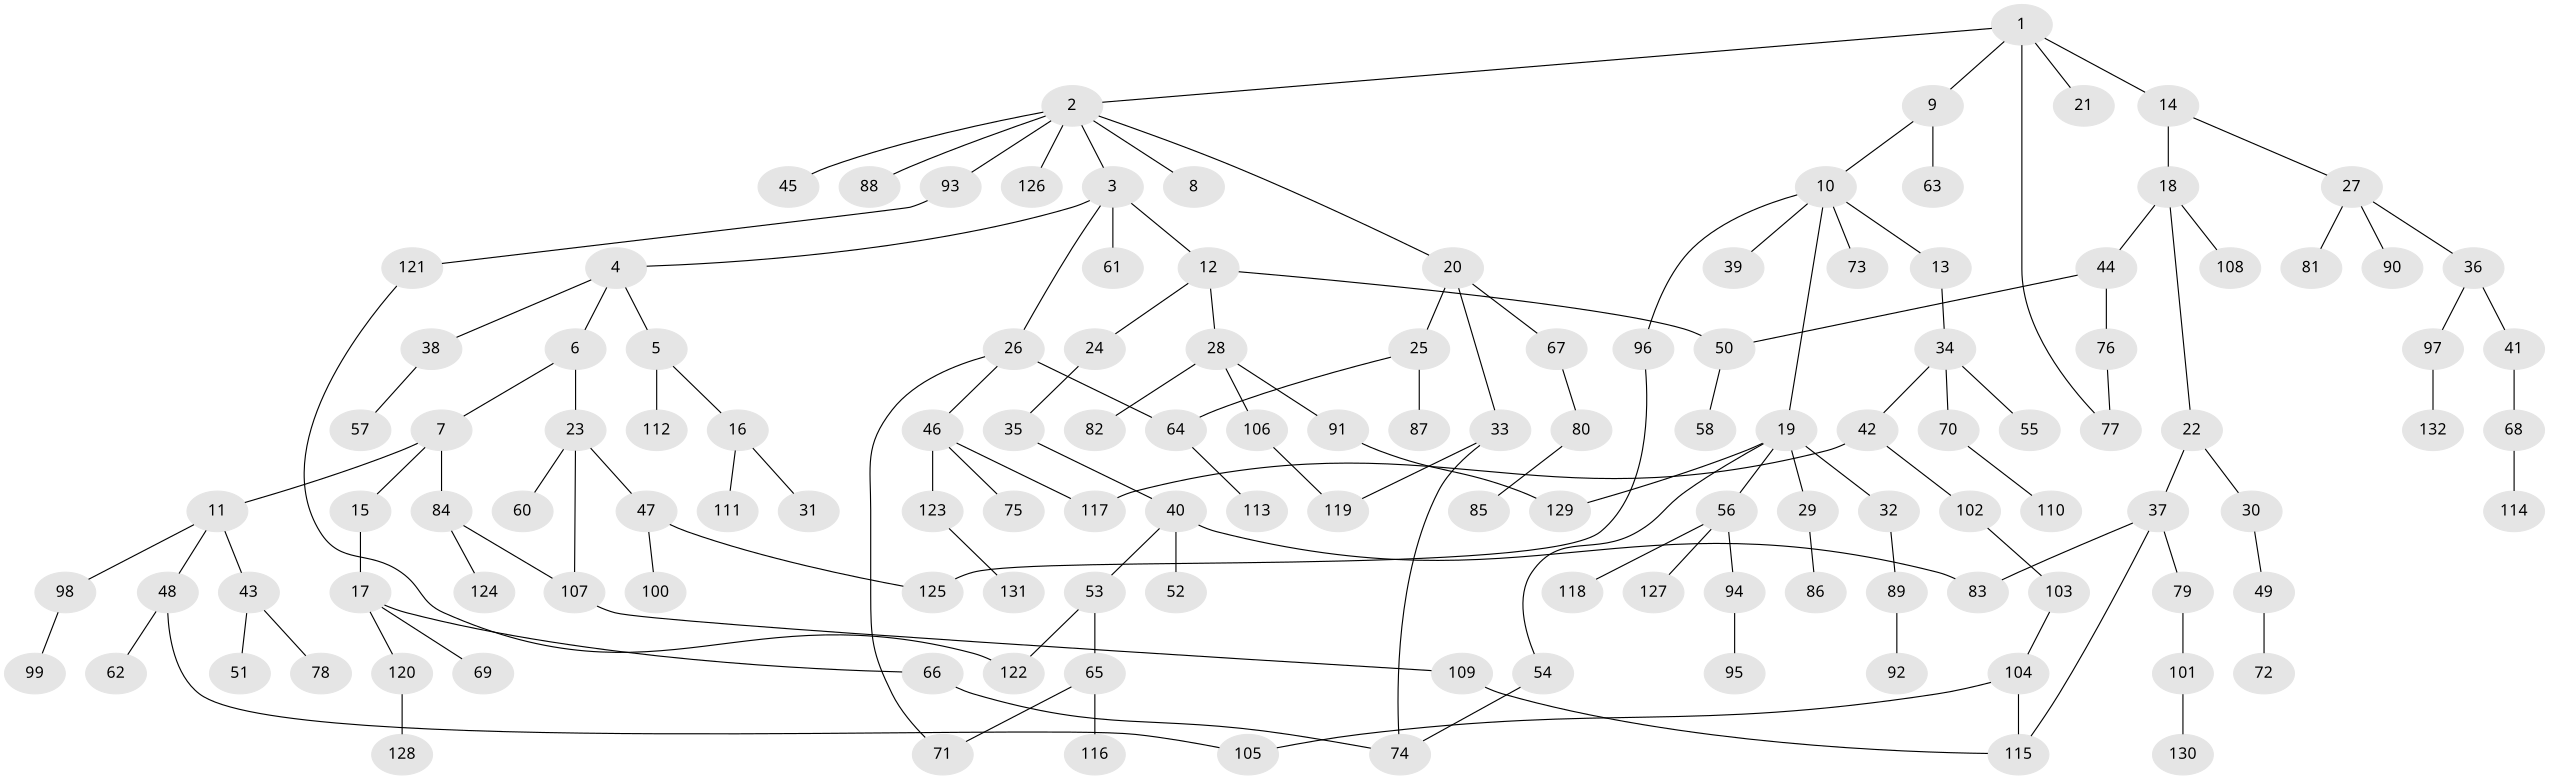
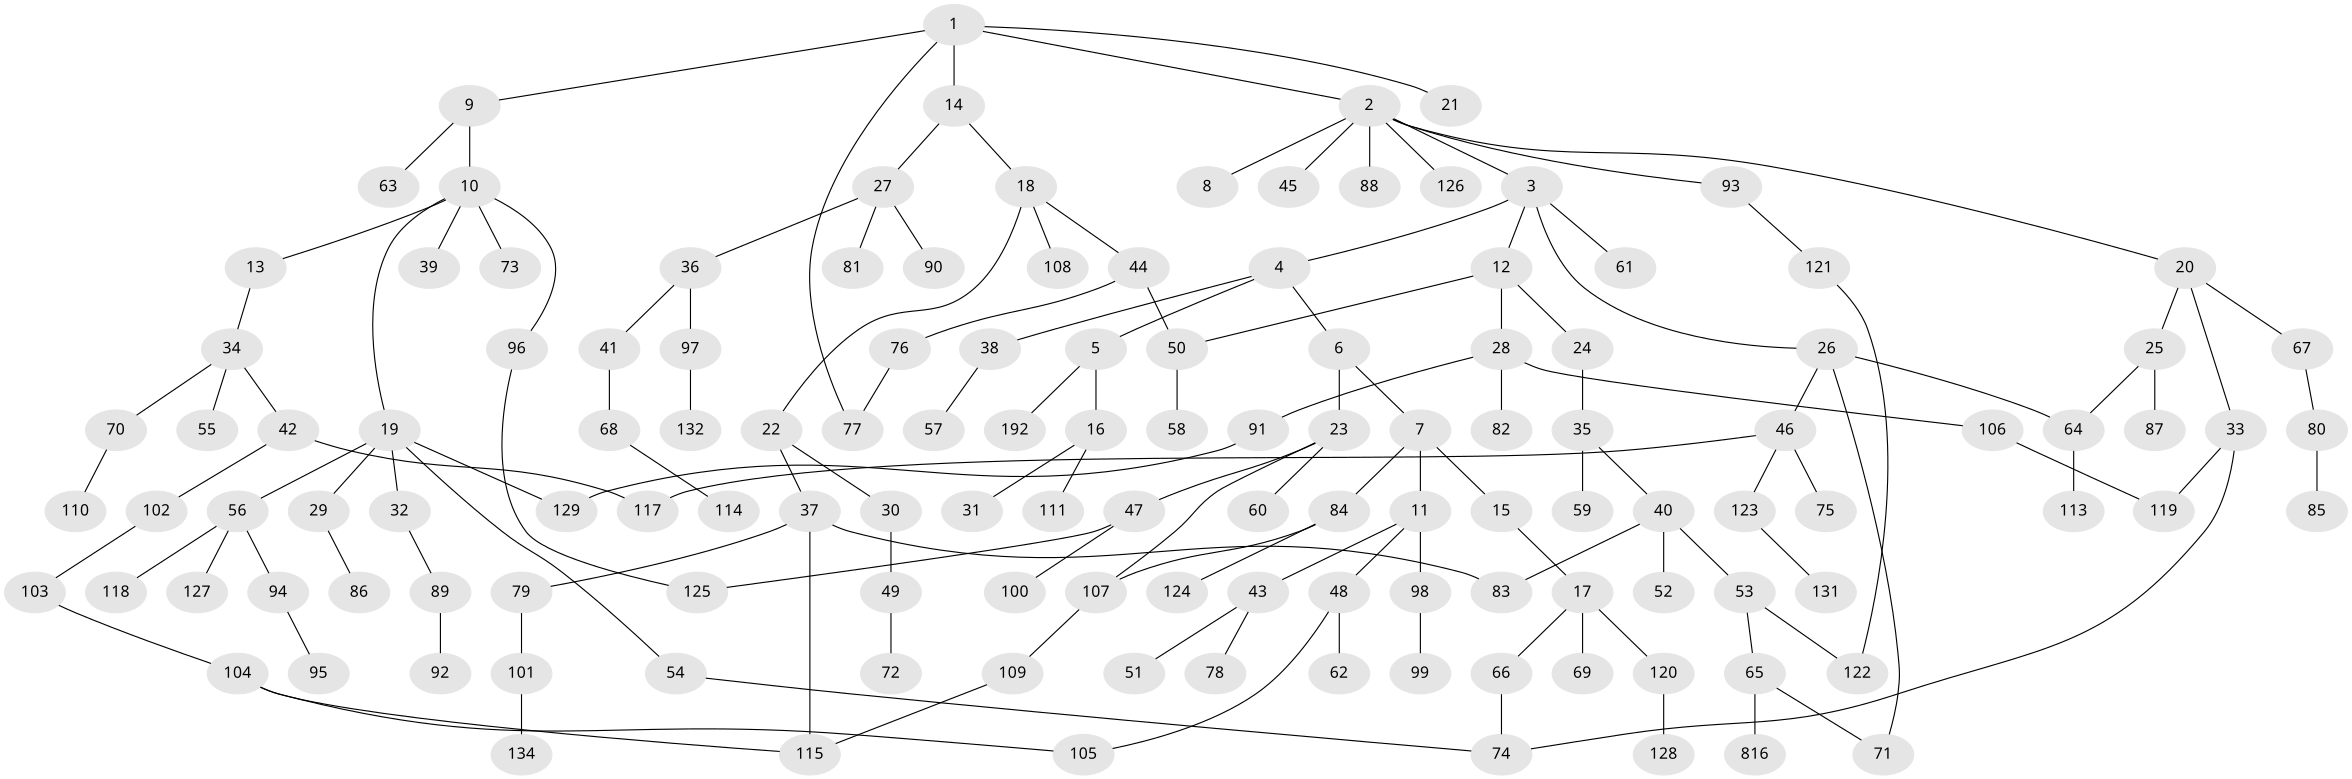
node "112": label "112" -> "192"
node "59": added
node "116": label "116" -> "816"
node "130": label "130" -> "134"
